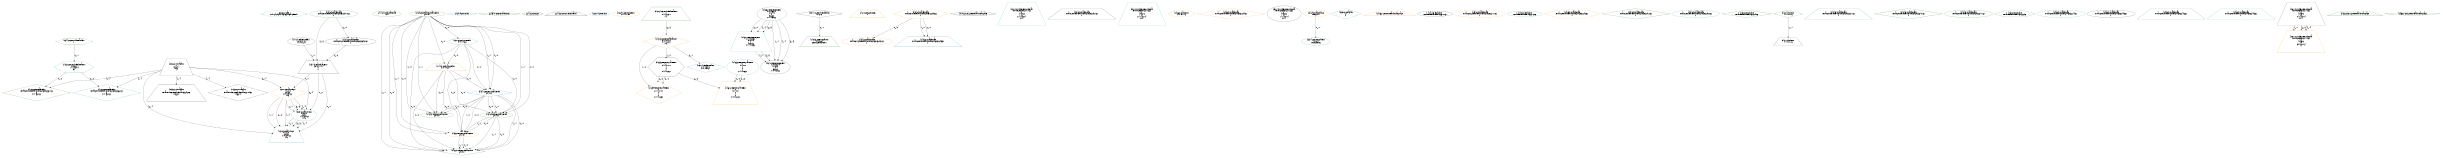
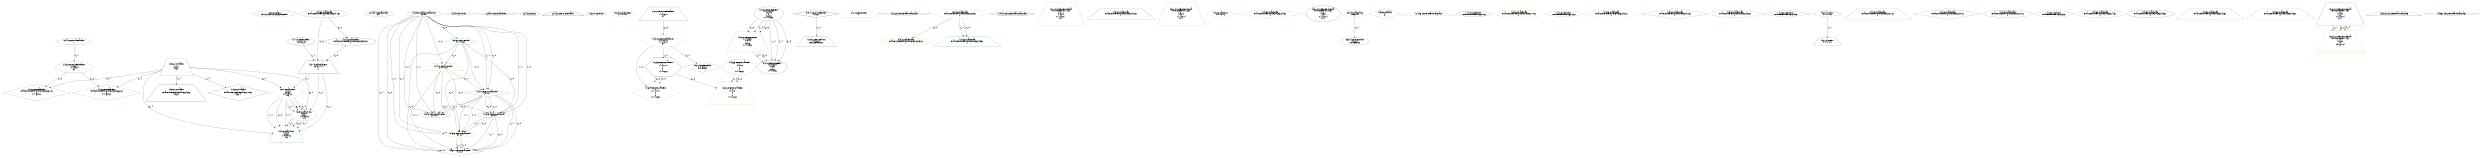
node "4247883.GetUserDefaultUILanguage": added
